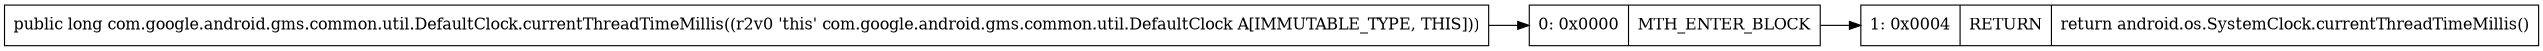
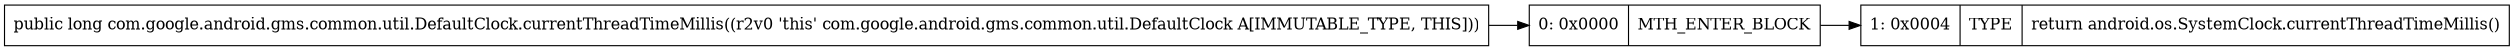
node "1: 0x0004": text "RETURN" -> "TYPE"
